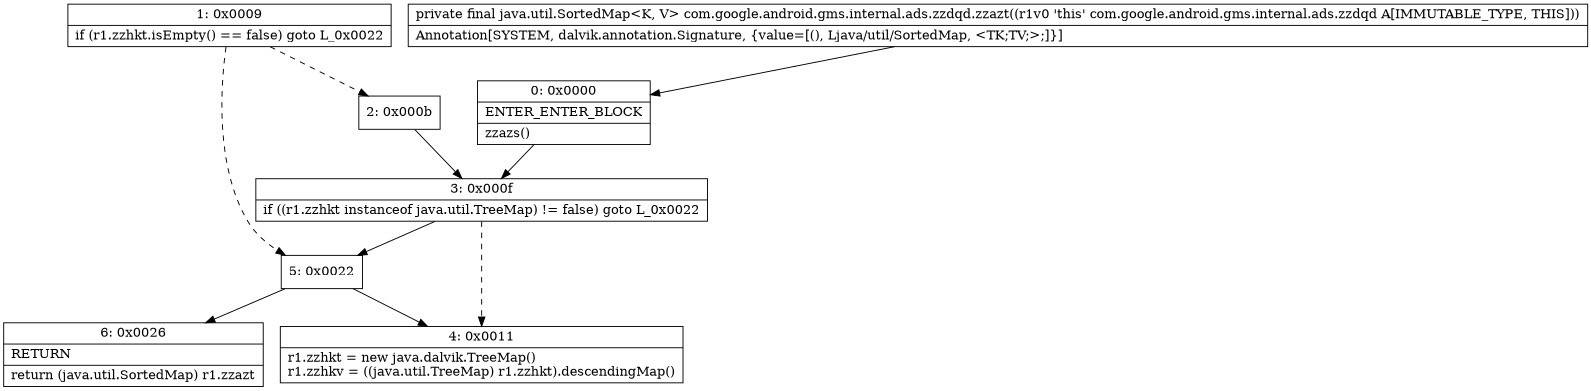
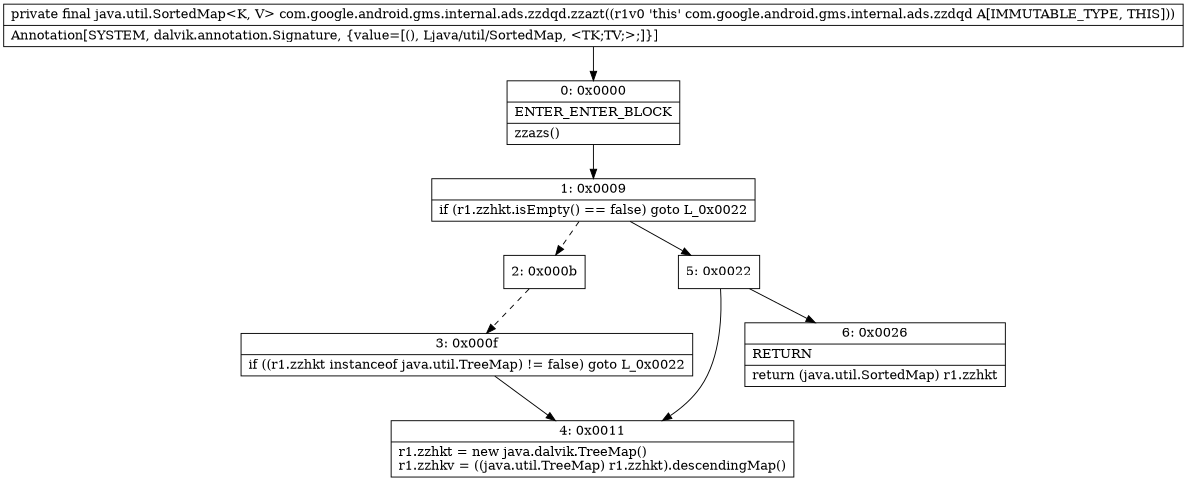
edge "2: 0x000b" -> "3: 0x000f": style solid -> dashed
edge "1: 0x0009" -> "5: 0x0022": style dashed -> solid
edge "0: 0x0000" -> "3: 0x000f": now "0: 0x0000" -> "1: 0x0009"
edge "3: 0x000f" -> "5: 0x0022": removed
edge "3: 0x000f" -> "4: 0x0011": style dashed -> solid
node "6: 0x0026": text "return (java.util.SortedMap) r1.zzazt" -> "return (java.util.SortedMap) r1.zzhkt"
